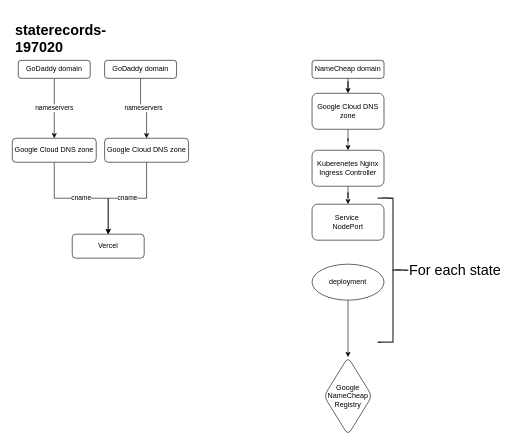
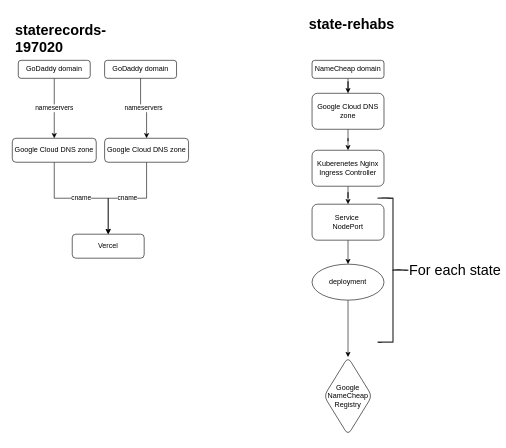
node "state-rehabs": added
edge "Service NodePort" -> "deployment": added
